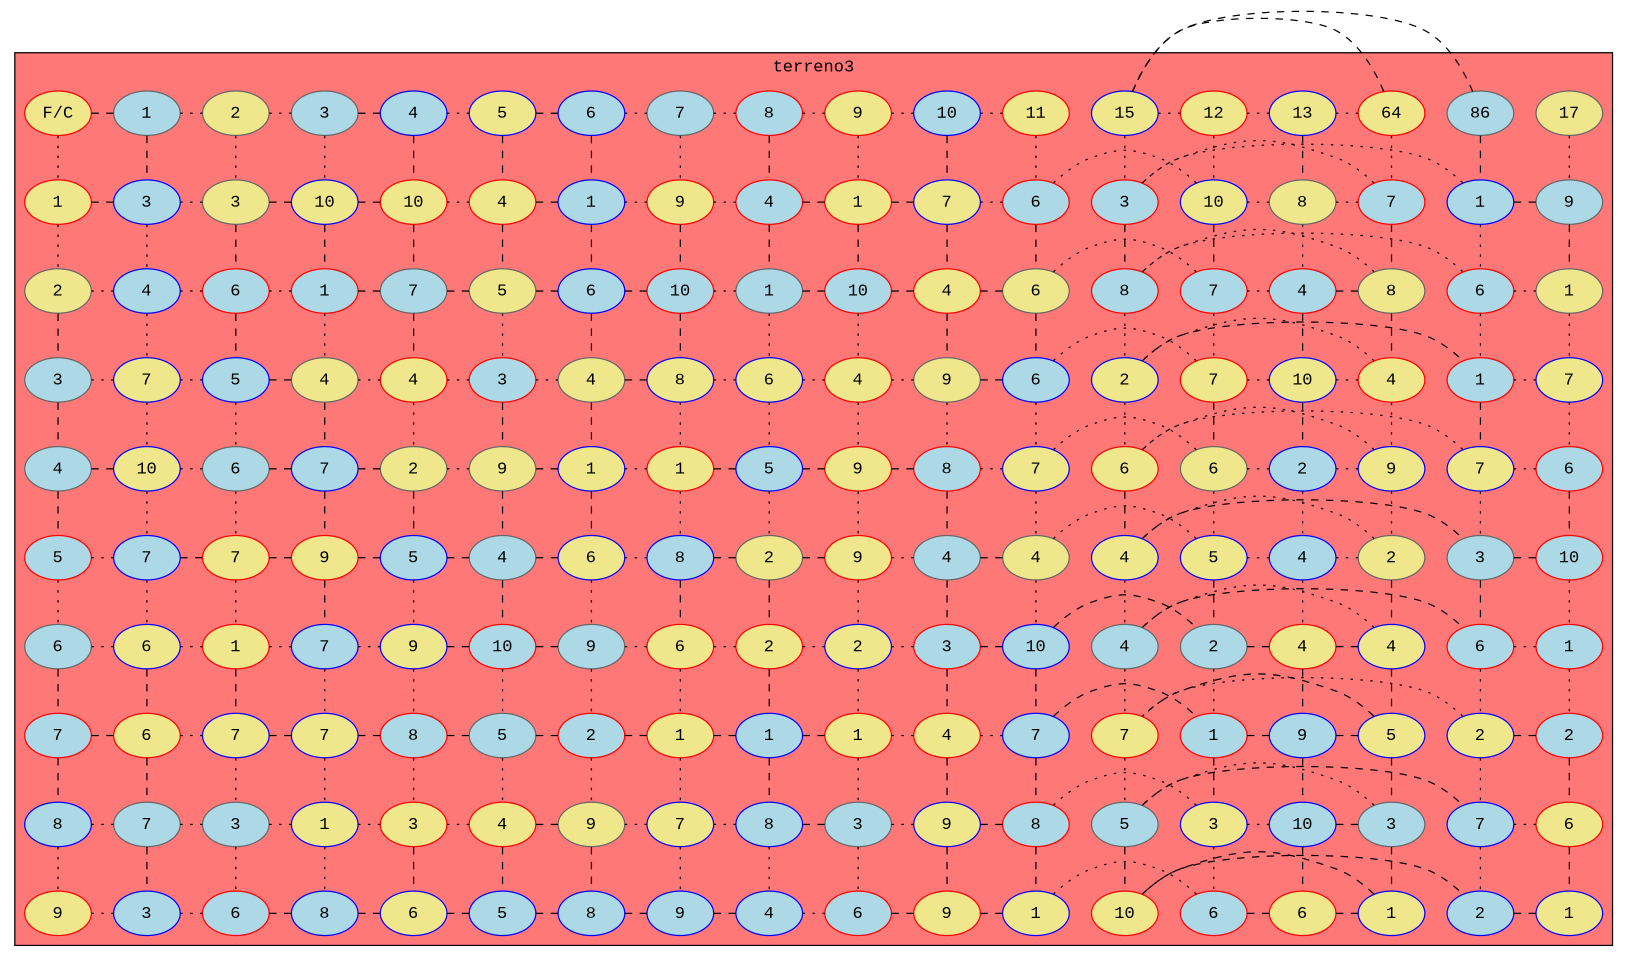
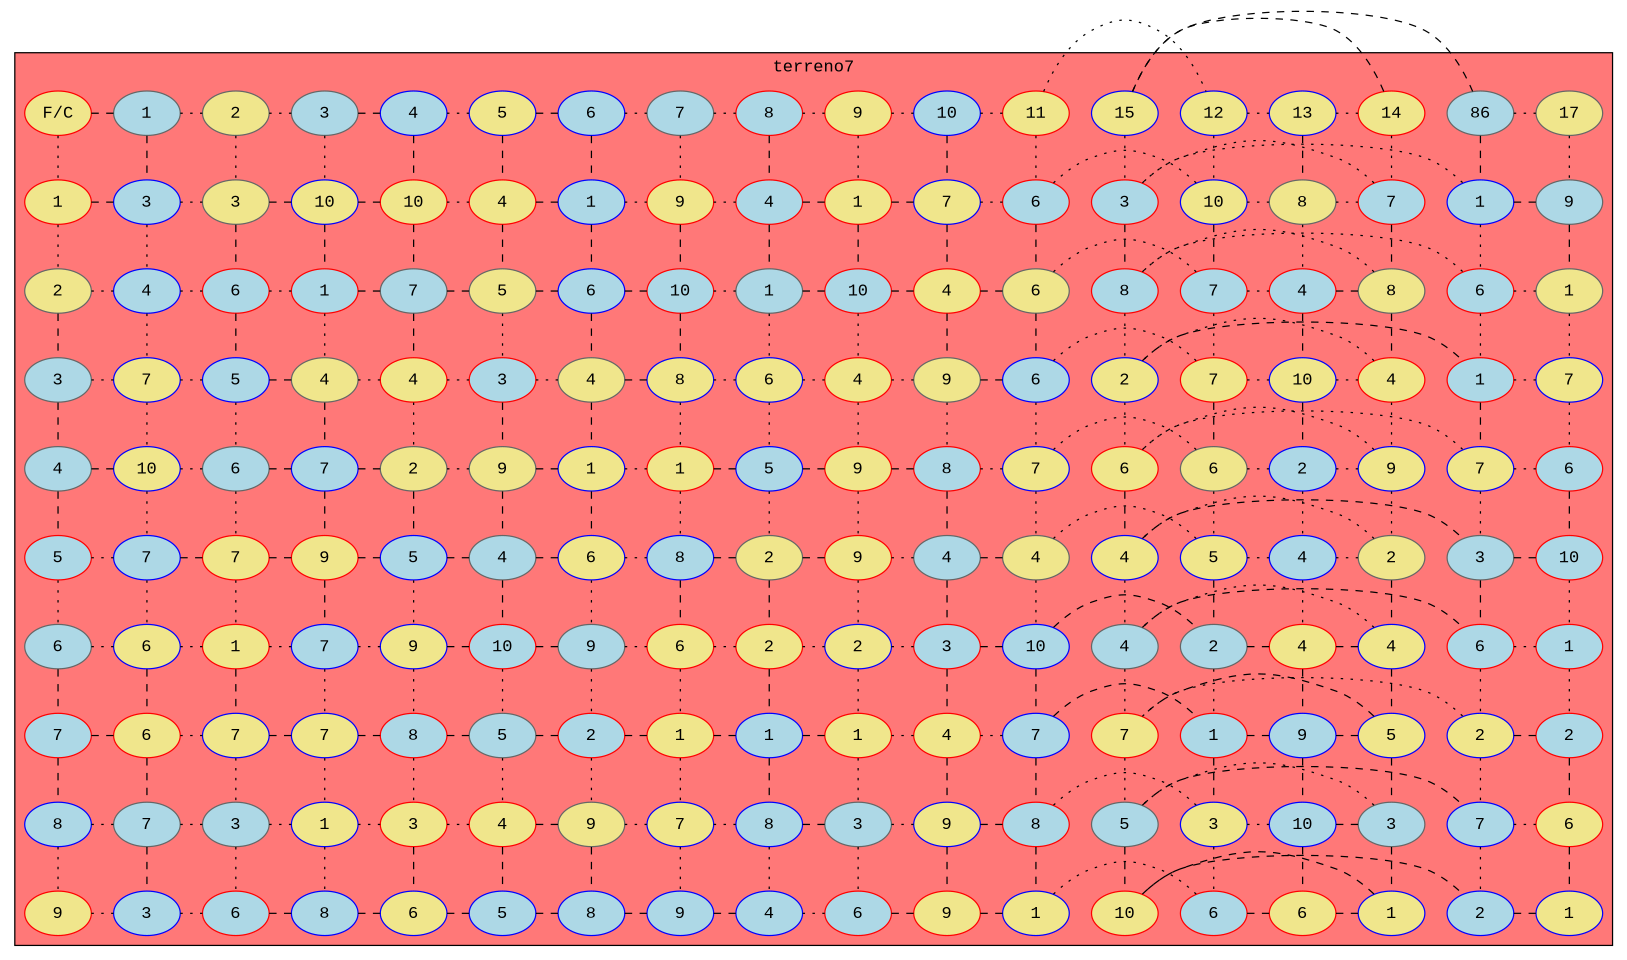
cluster " terreno3 ": label " terreno3 " -> " terreno7 "
edge "15" -- "12": now "11" -- "12"
node "12": color red -> blue
node "64": label "64" -> "14"
edge "86" -- "17": added
